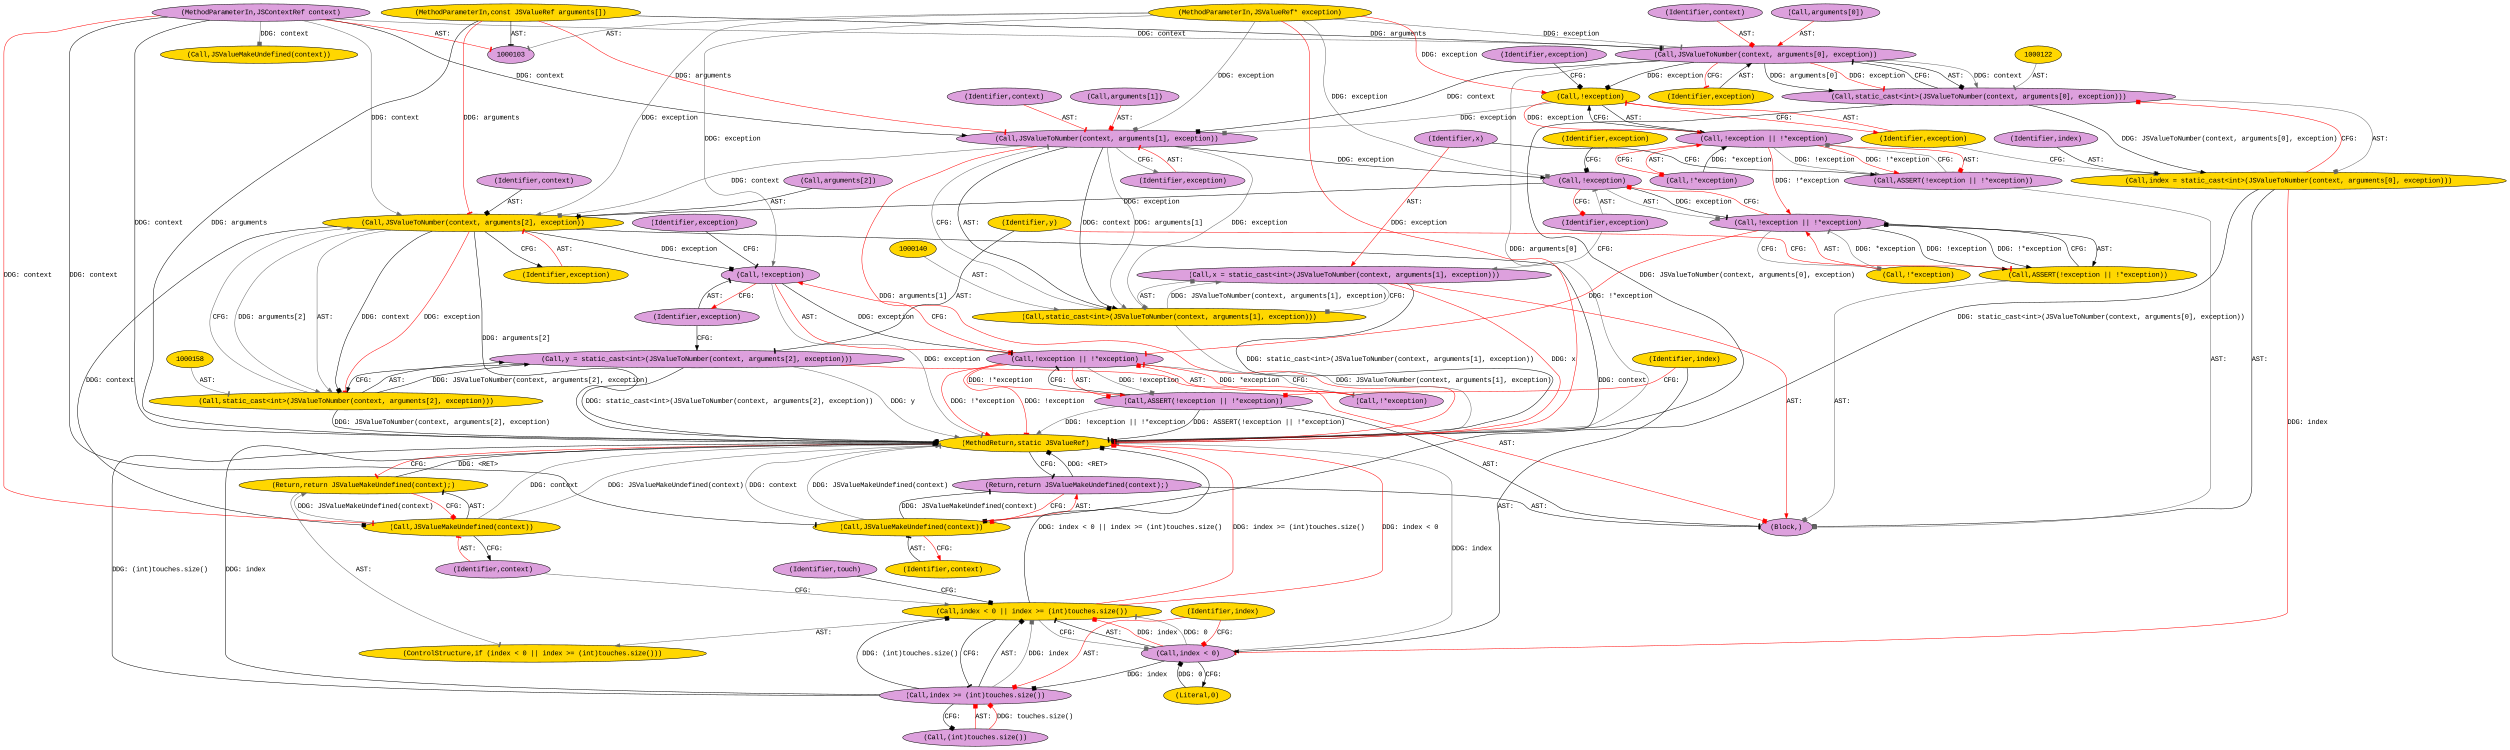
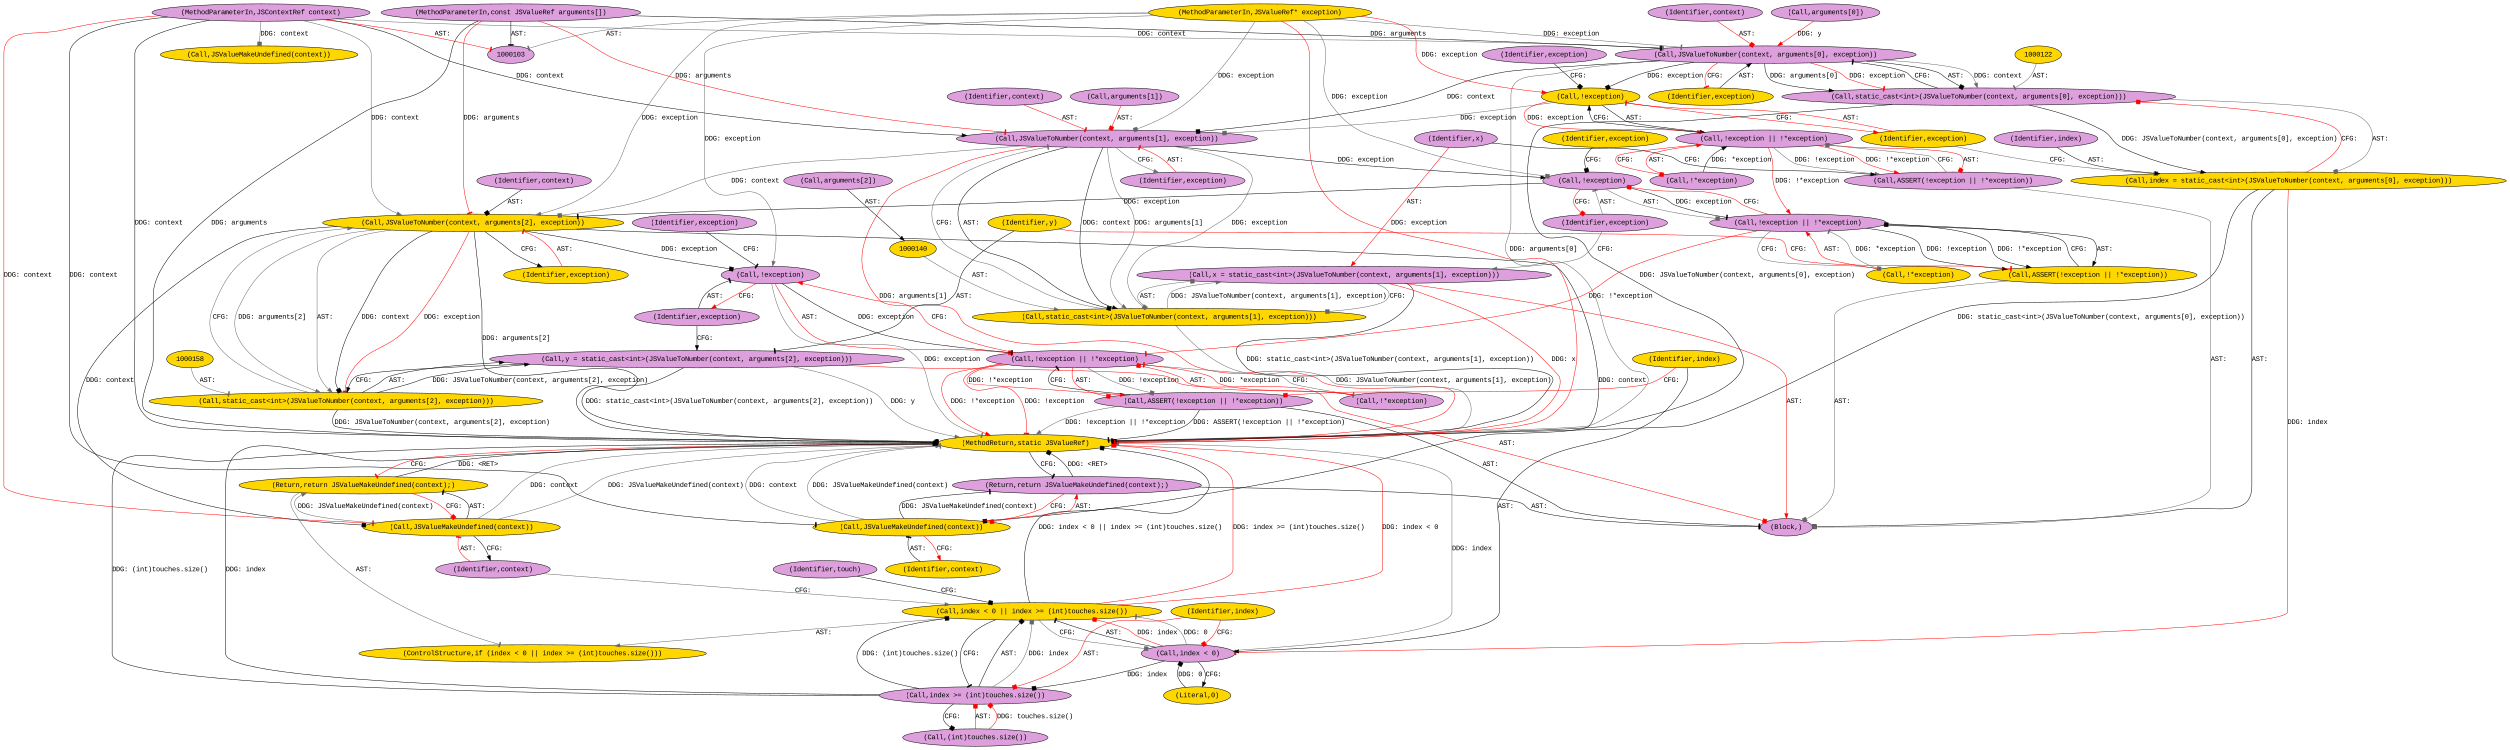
node "(MethodParameterIn,const JSValueRef arguments[])": fillcolor gold -> plum
edge "(Call,arguments[0])" -> "(Call,JSValueToNumber(context, arguments[0], exception))": label "AST: " -> "DDG: y"
edge "(Call,arguments[2])" -> "(Call,JSValueToNumber(context, arguments[2], exception))": now "(Call,arguments[2])" -> "1000140"
